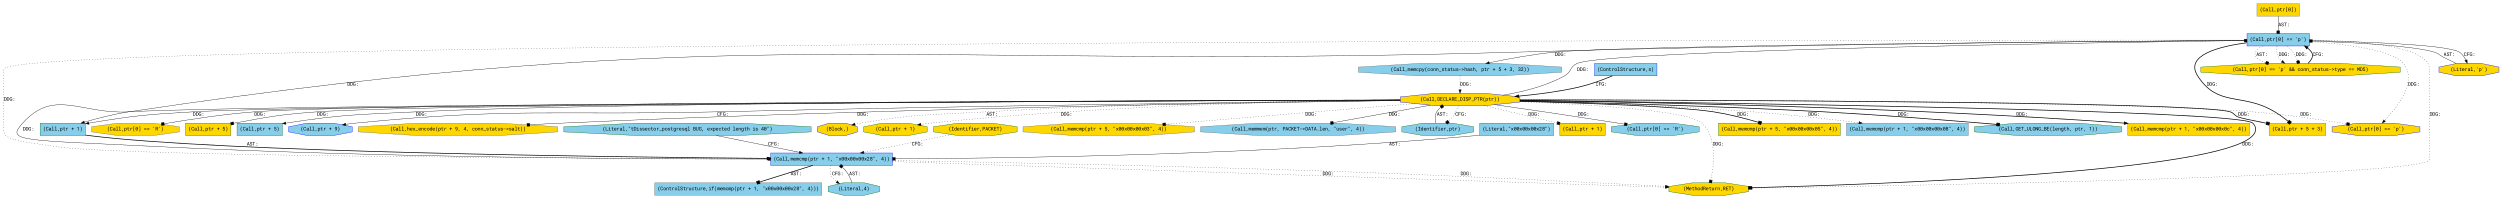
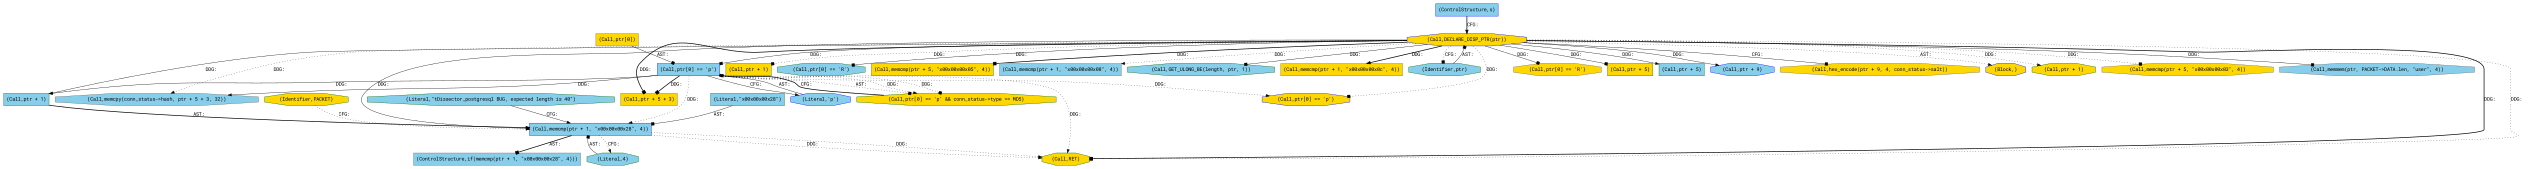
node "(Literal,'p')": fillcolor gold -> skyblue
edge "(Call,memcpy(conn_status->hash, ptr + 5 + 3, 32))" -> "(Call,DECLARE_DISP_PTR(ptr))": reversed
edge "(Call,DECLARE_DISP_PTR(ptr))" -> "(Call,GET_ULONG_BE(length, ptr, 1))": style bold -> solid
edge "(Call,DECLARE_DISP_PTR(ptr))" -> "(Call,ptr + 9)": label "CFG: " -> "DDG: "
edge "(Call,DECLARE_DISP_PTR(ptr))" -> "(Call,hex_encode(ptr + 9, 4, conn_status->salt))": label "DDG: " -> "CFG: "
node "(MethodReturn,RET)": label "(MethodReturn,RET)" -> "(Call,RET)"
